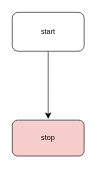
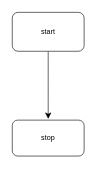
node "stop": fillcolor #f8cecc -> #ffffff
